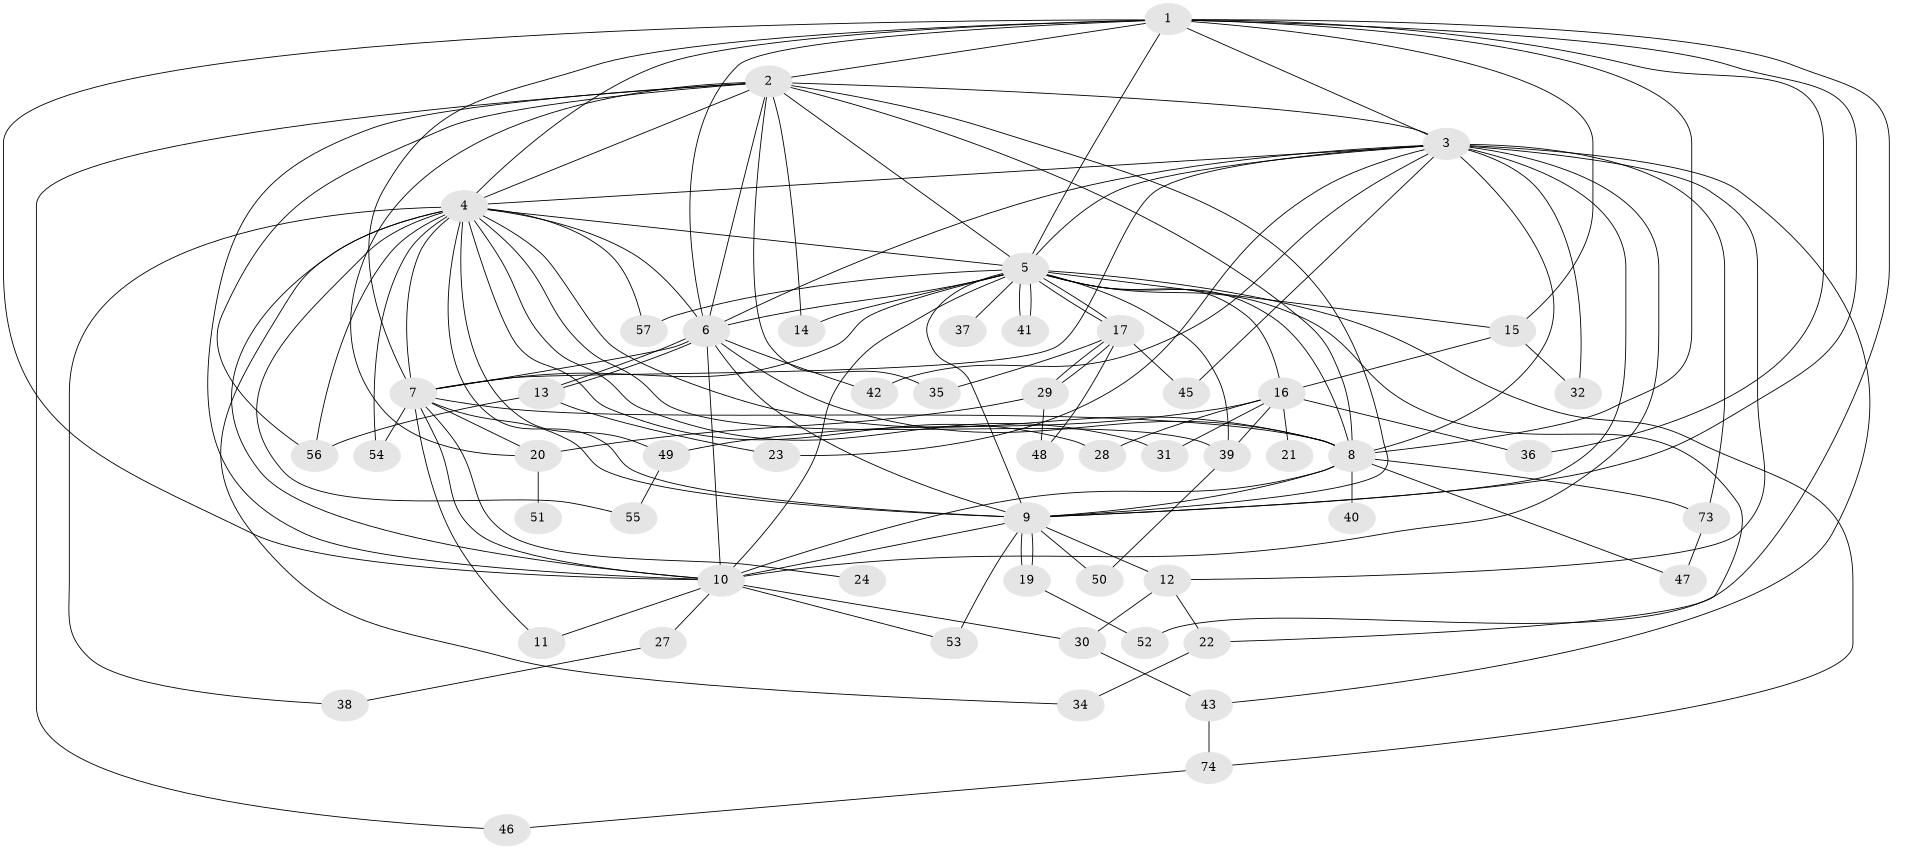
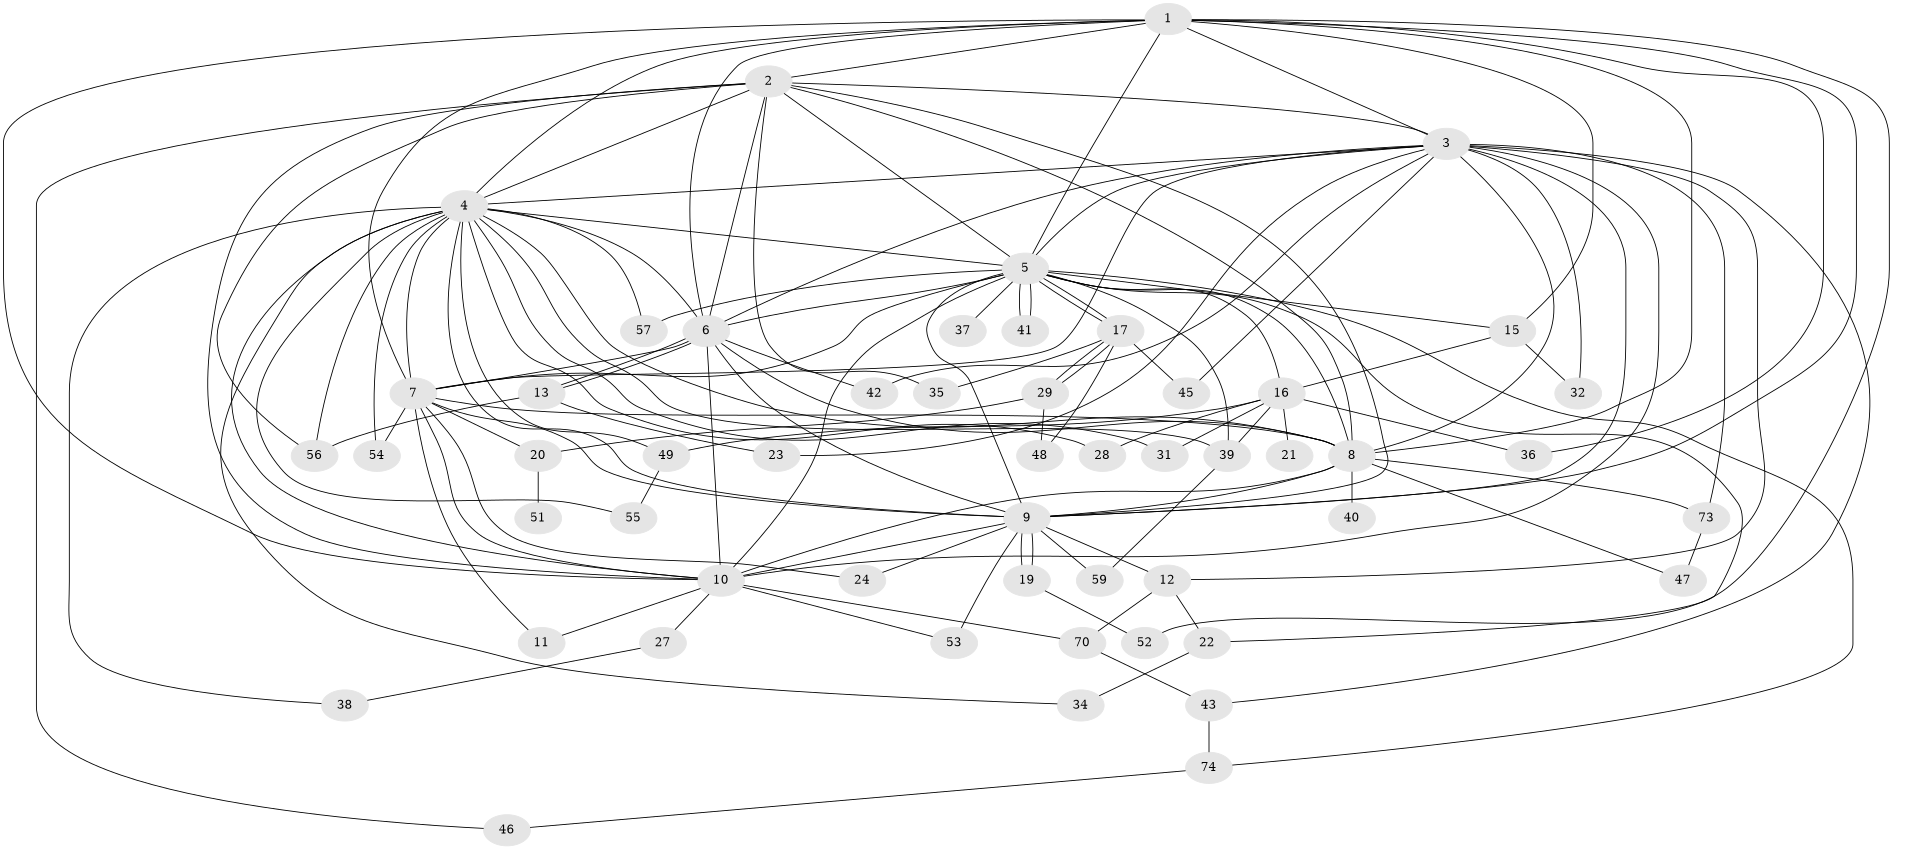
edge "2" -- "20": removed
node "14": removed
edge "9" -- "24": added
node "50": label "50" -> "59"
node "30": label "30" -> "70"
